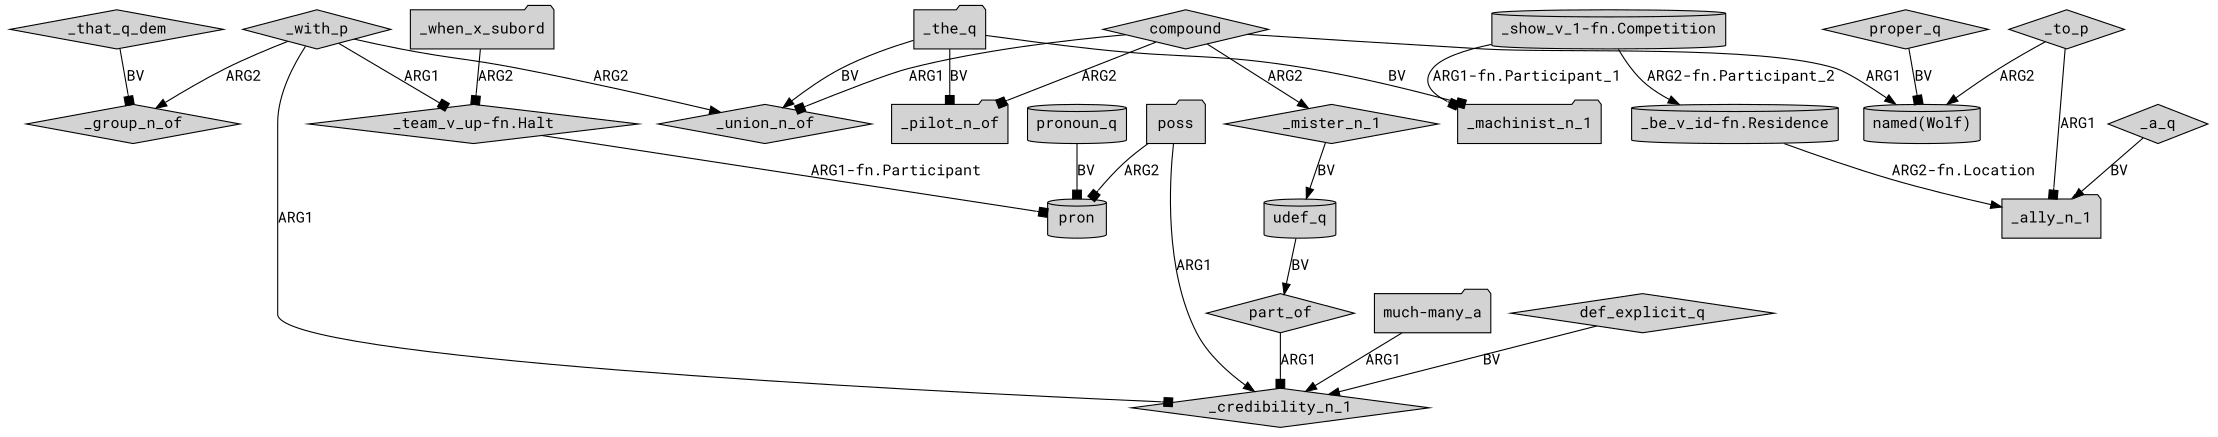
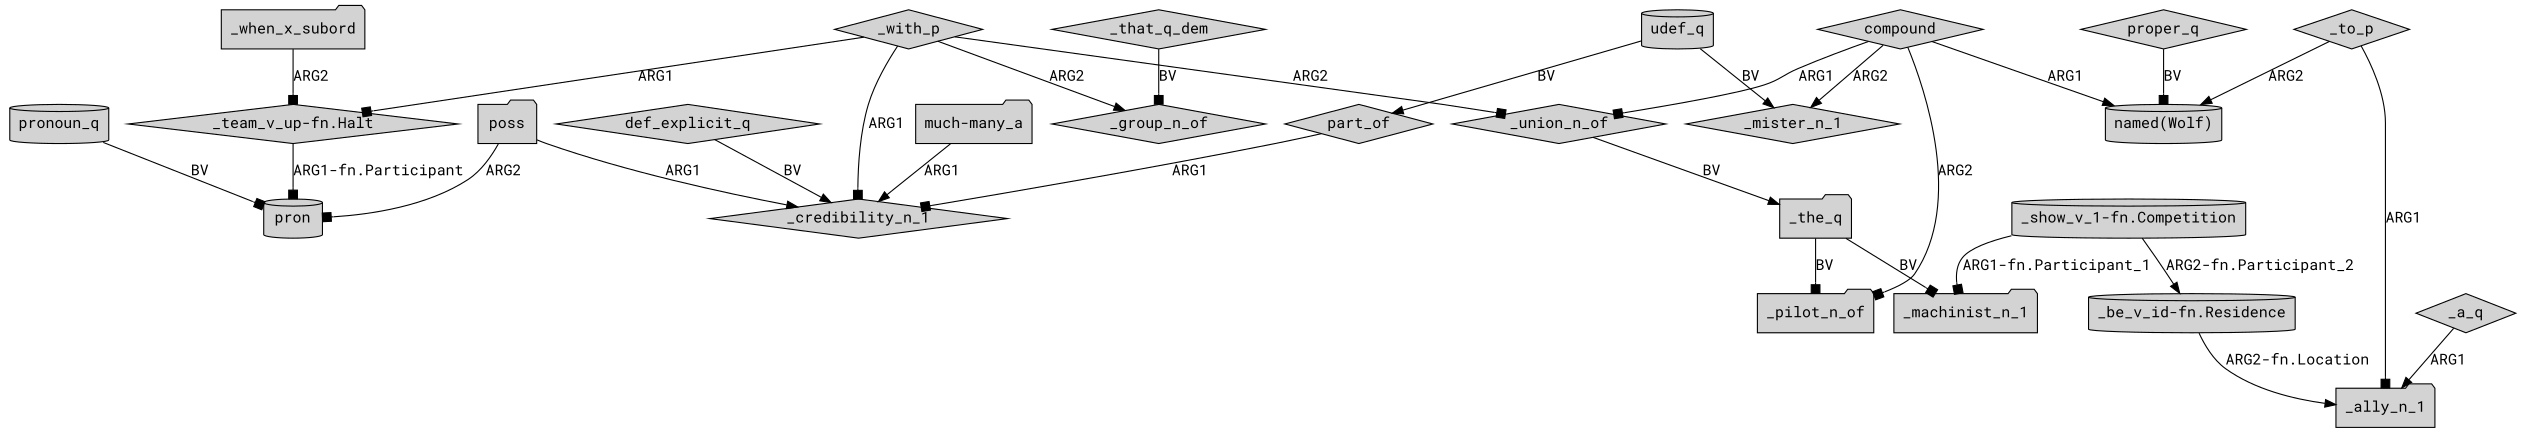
edge "_the_q" -> "_union_n_of": reversed
edge "_with_p" -> "_union_n_of": arrowhead normal -> box
edge "_mister_n_1" -> "udef_q": reversed
edge "_a_q" -> "_ally_n_1": label "BV" -> "ARG1"
